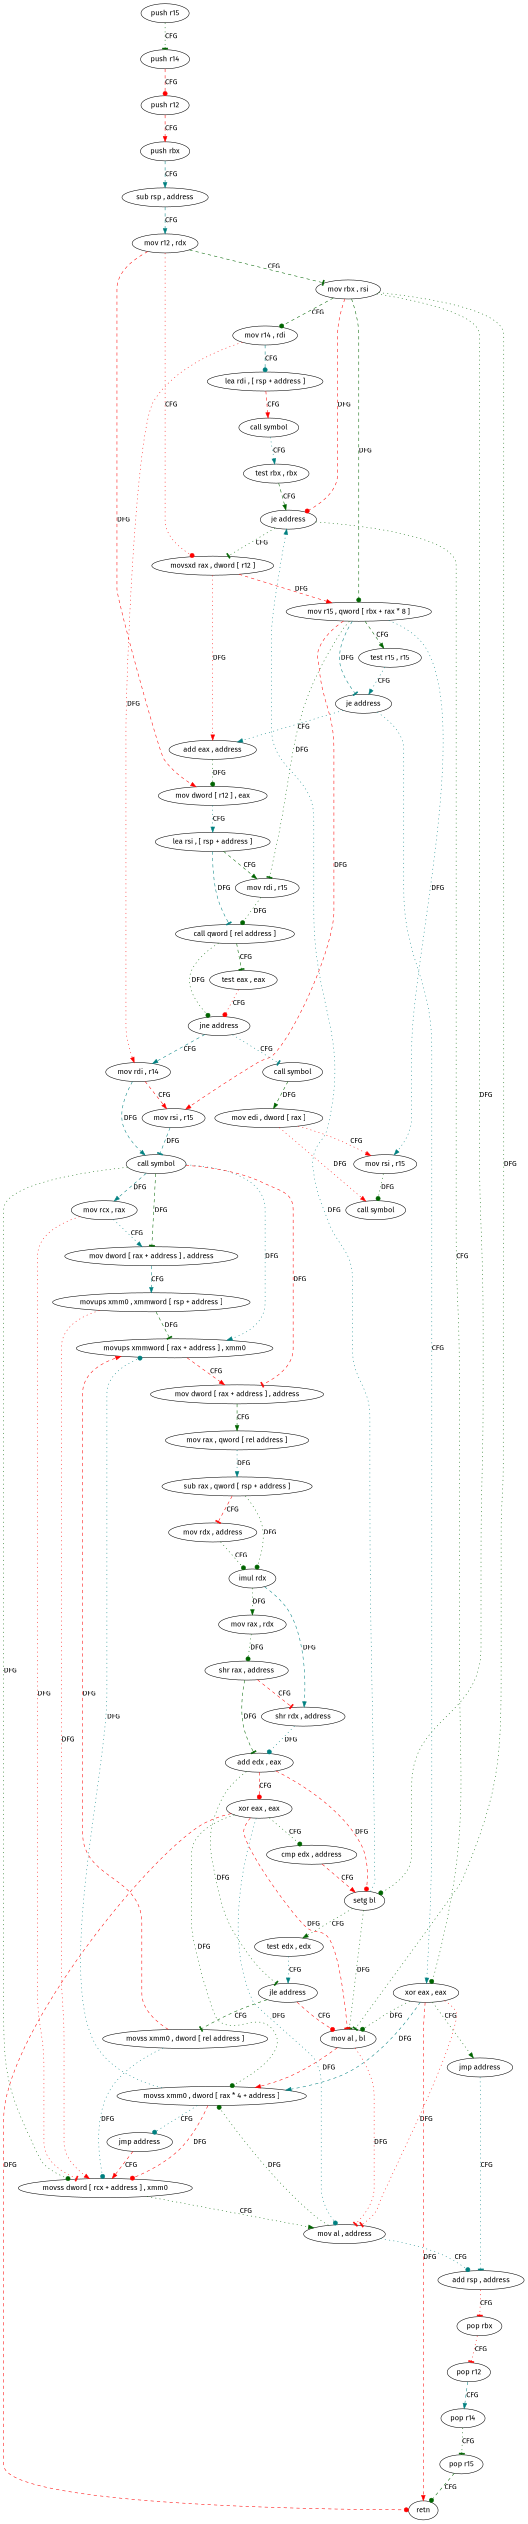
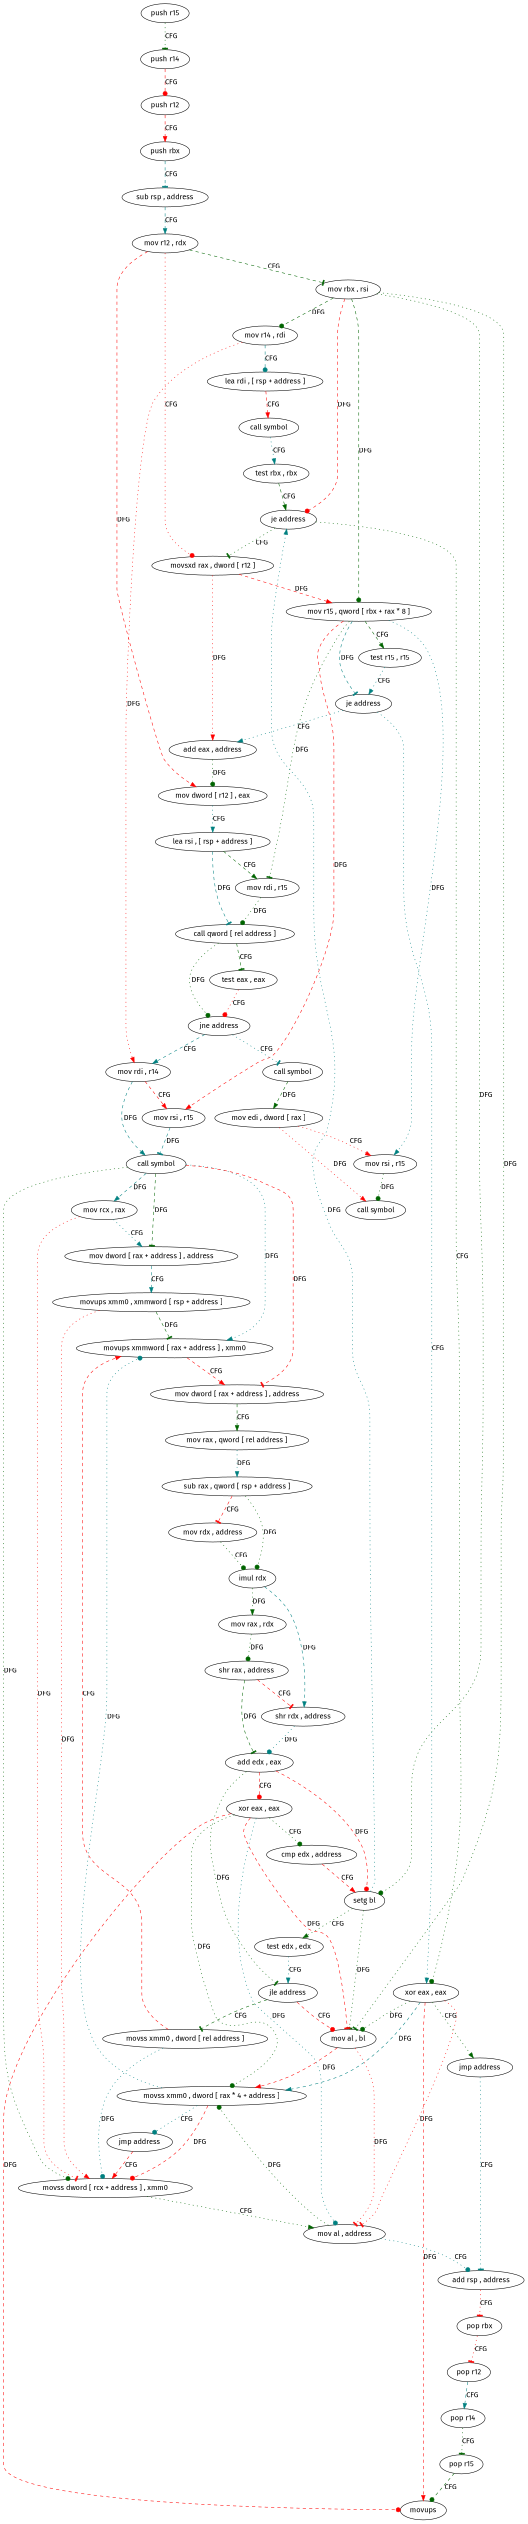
edge "push rbx" -> "sub rsp , address": arrowhead normal -> tee
edge "mov rbx , rsi" -> "mov r14 , rdi": label "CFG" -> "DFG"
edge "movss xmm0 , dword [ rel address ]" -> "movups xmmword [ rax + address ] , xmm0": label "DFG" -> "CFG"
node "retn": label "retn" -> "movups"
